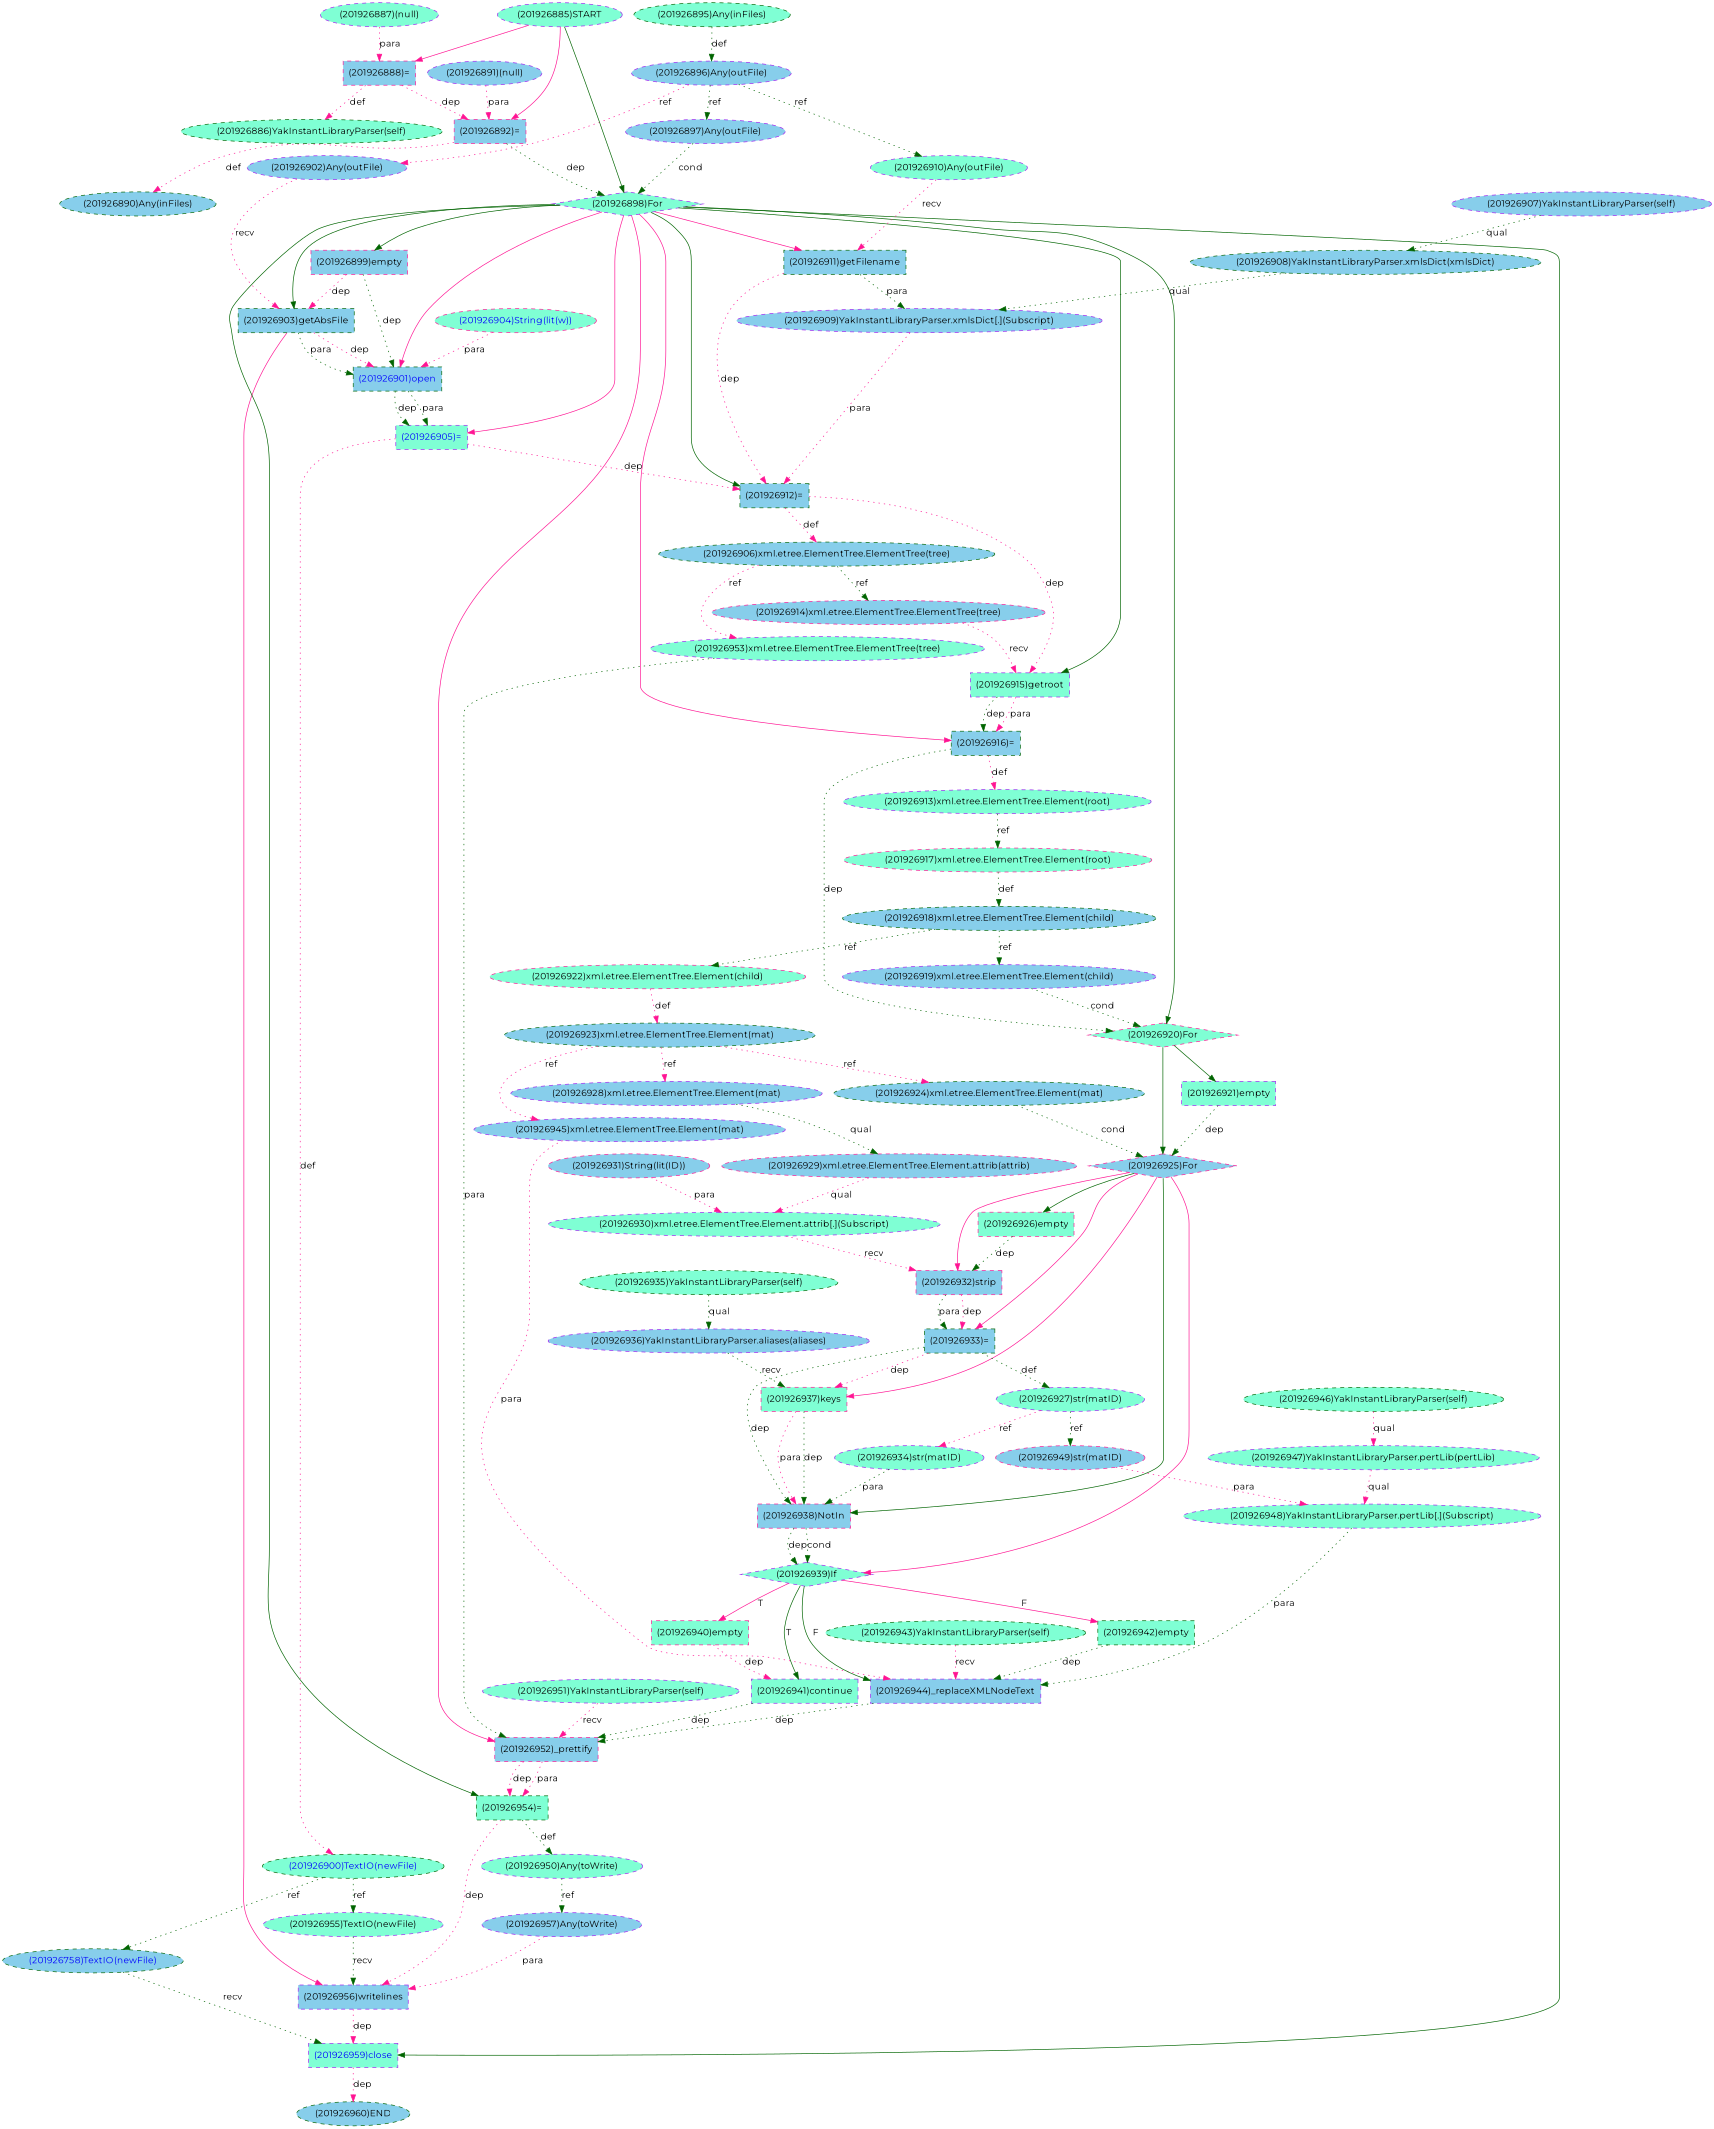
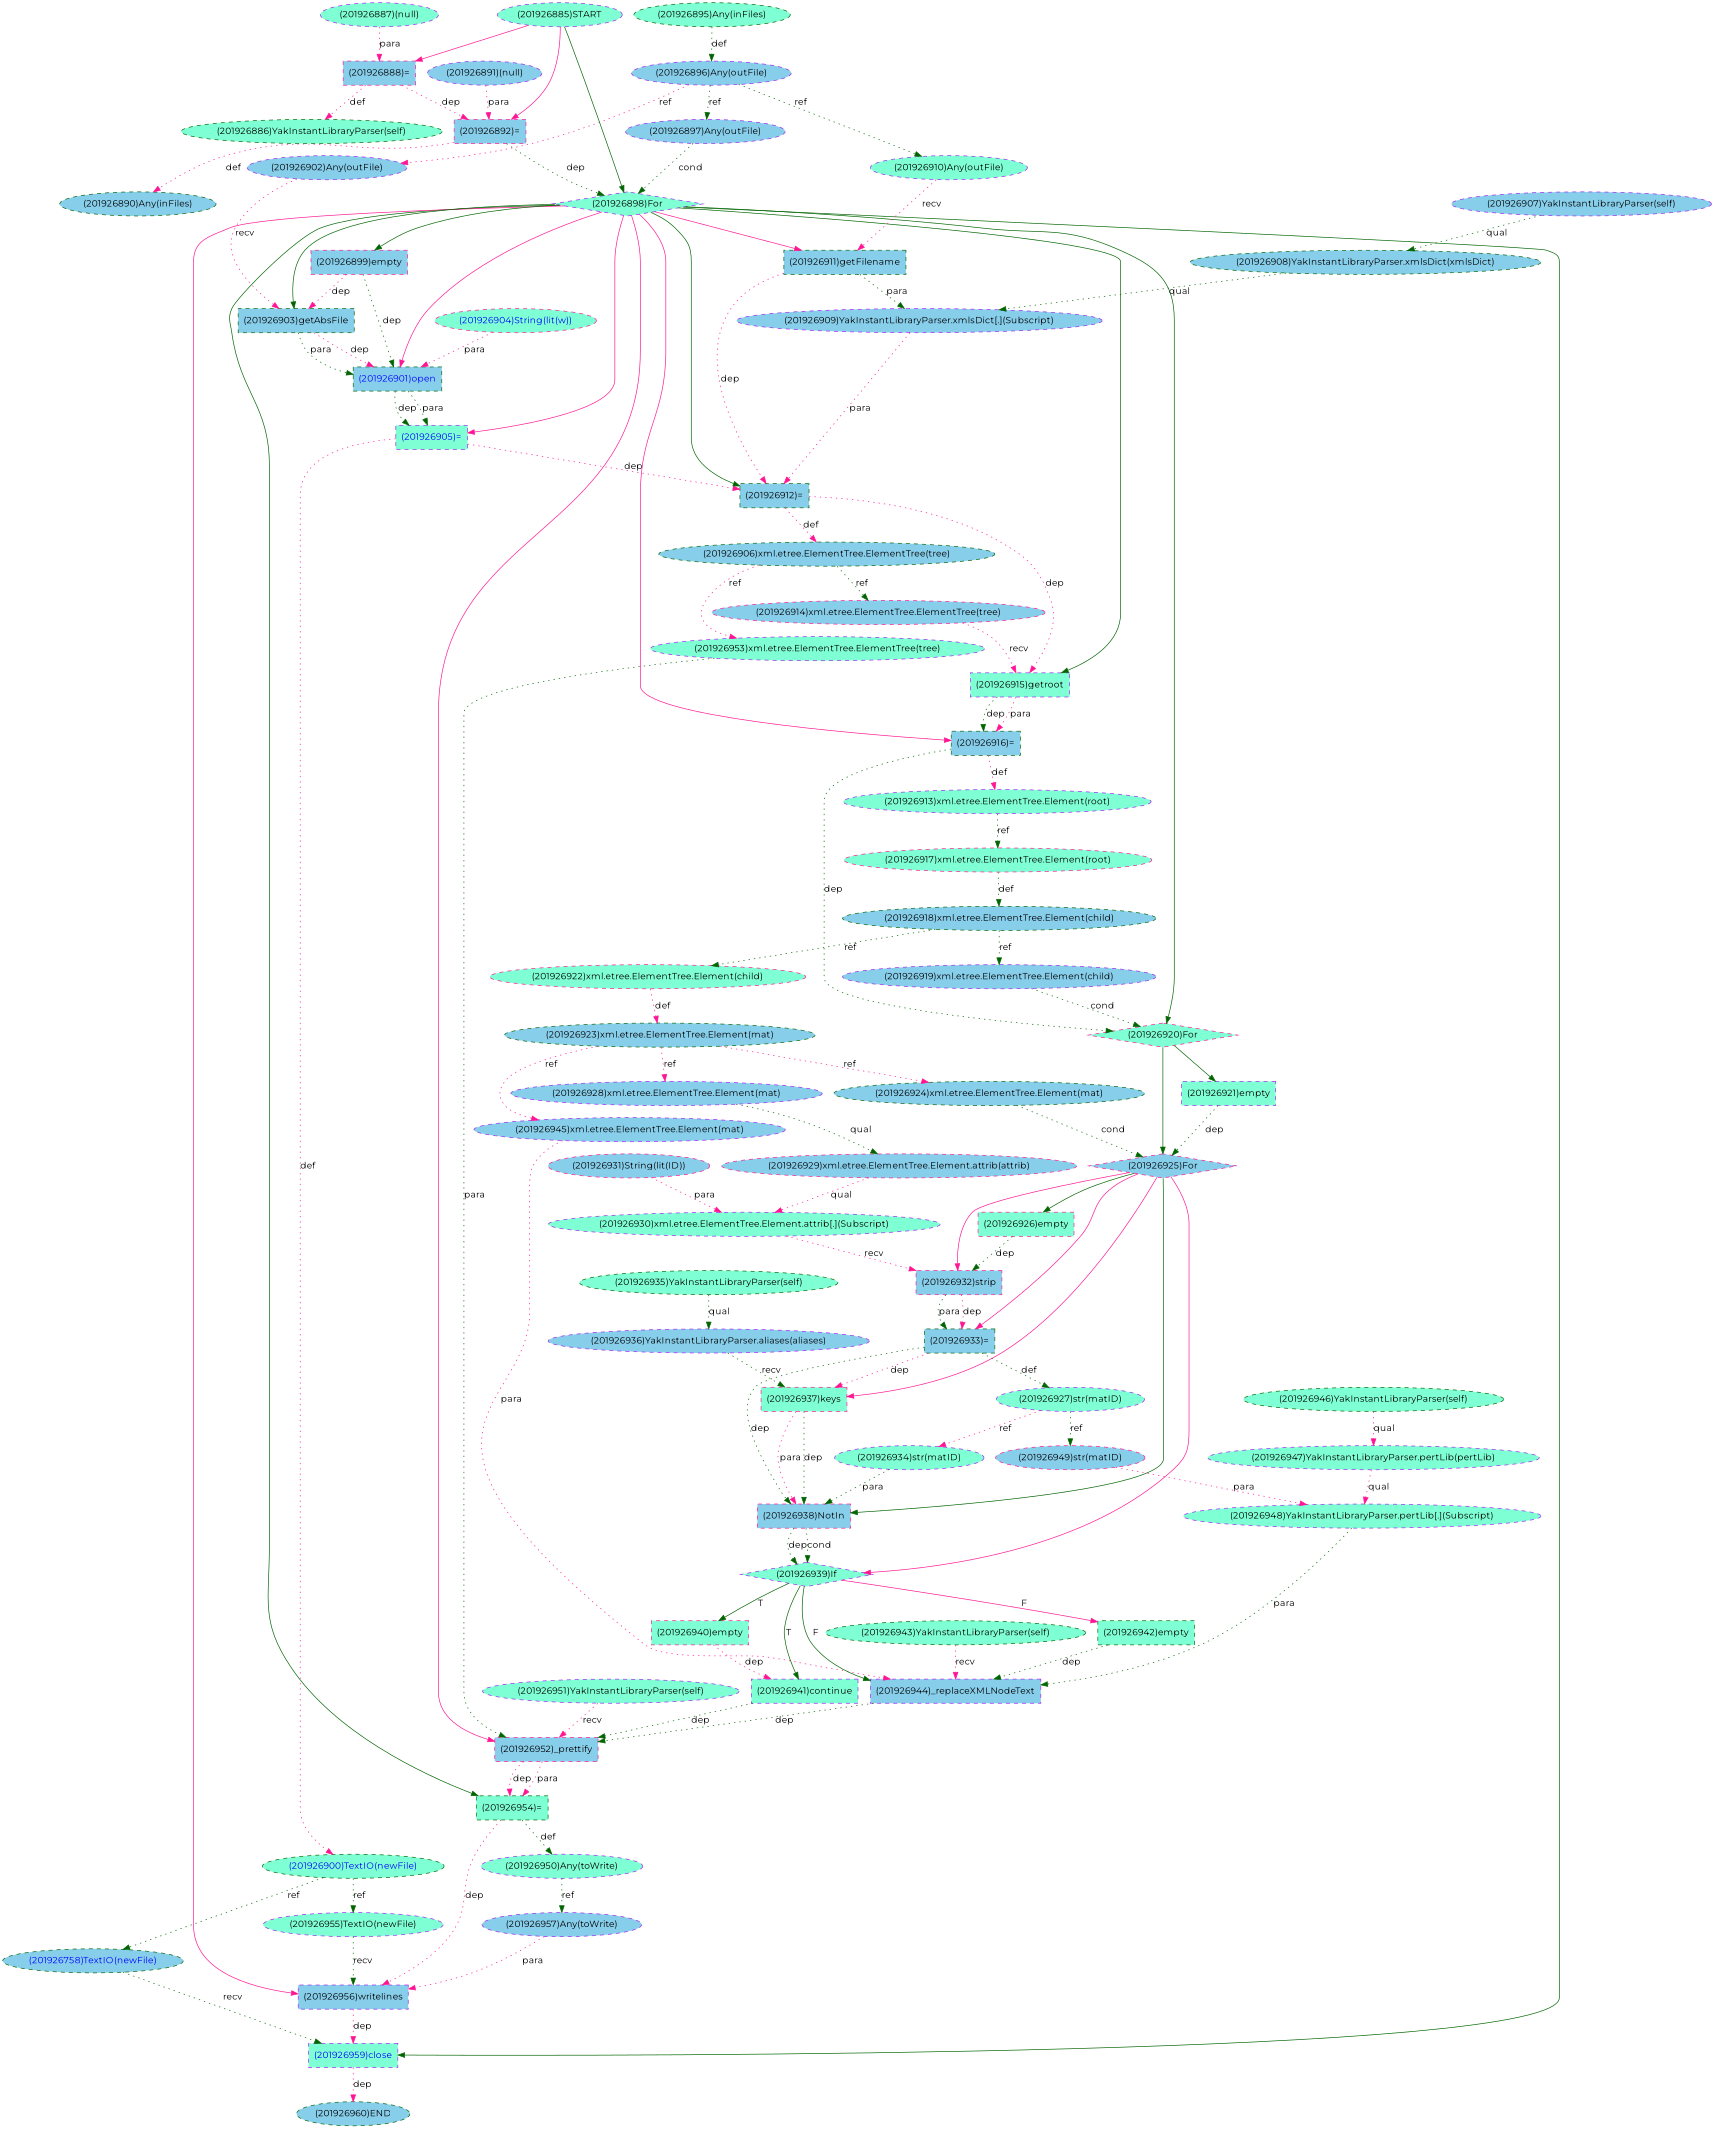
edge "(201926903)getAbsFile" -> "(201926956)writelines": now "(201926898)For" -> "(201926956)writelines"
edge "(201926939)If" -> "(201926940)empty": color deeppink -> darkgreen
